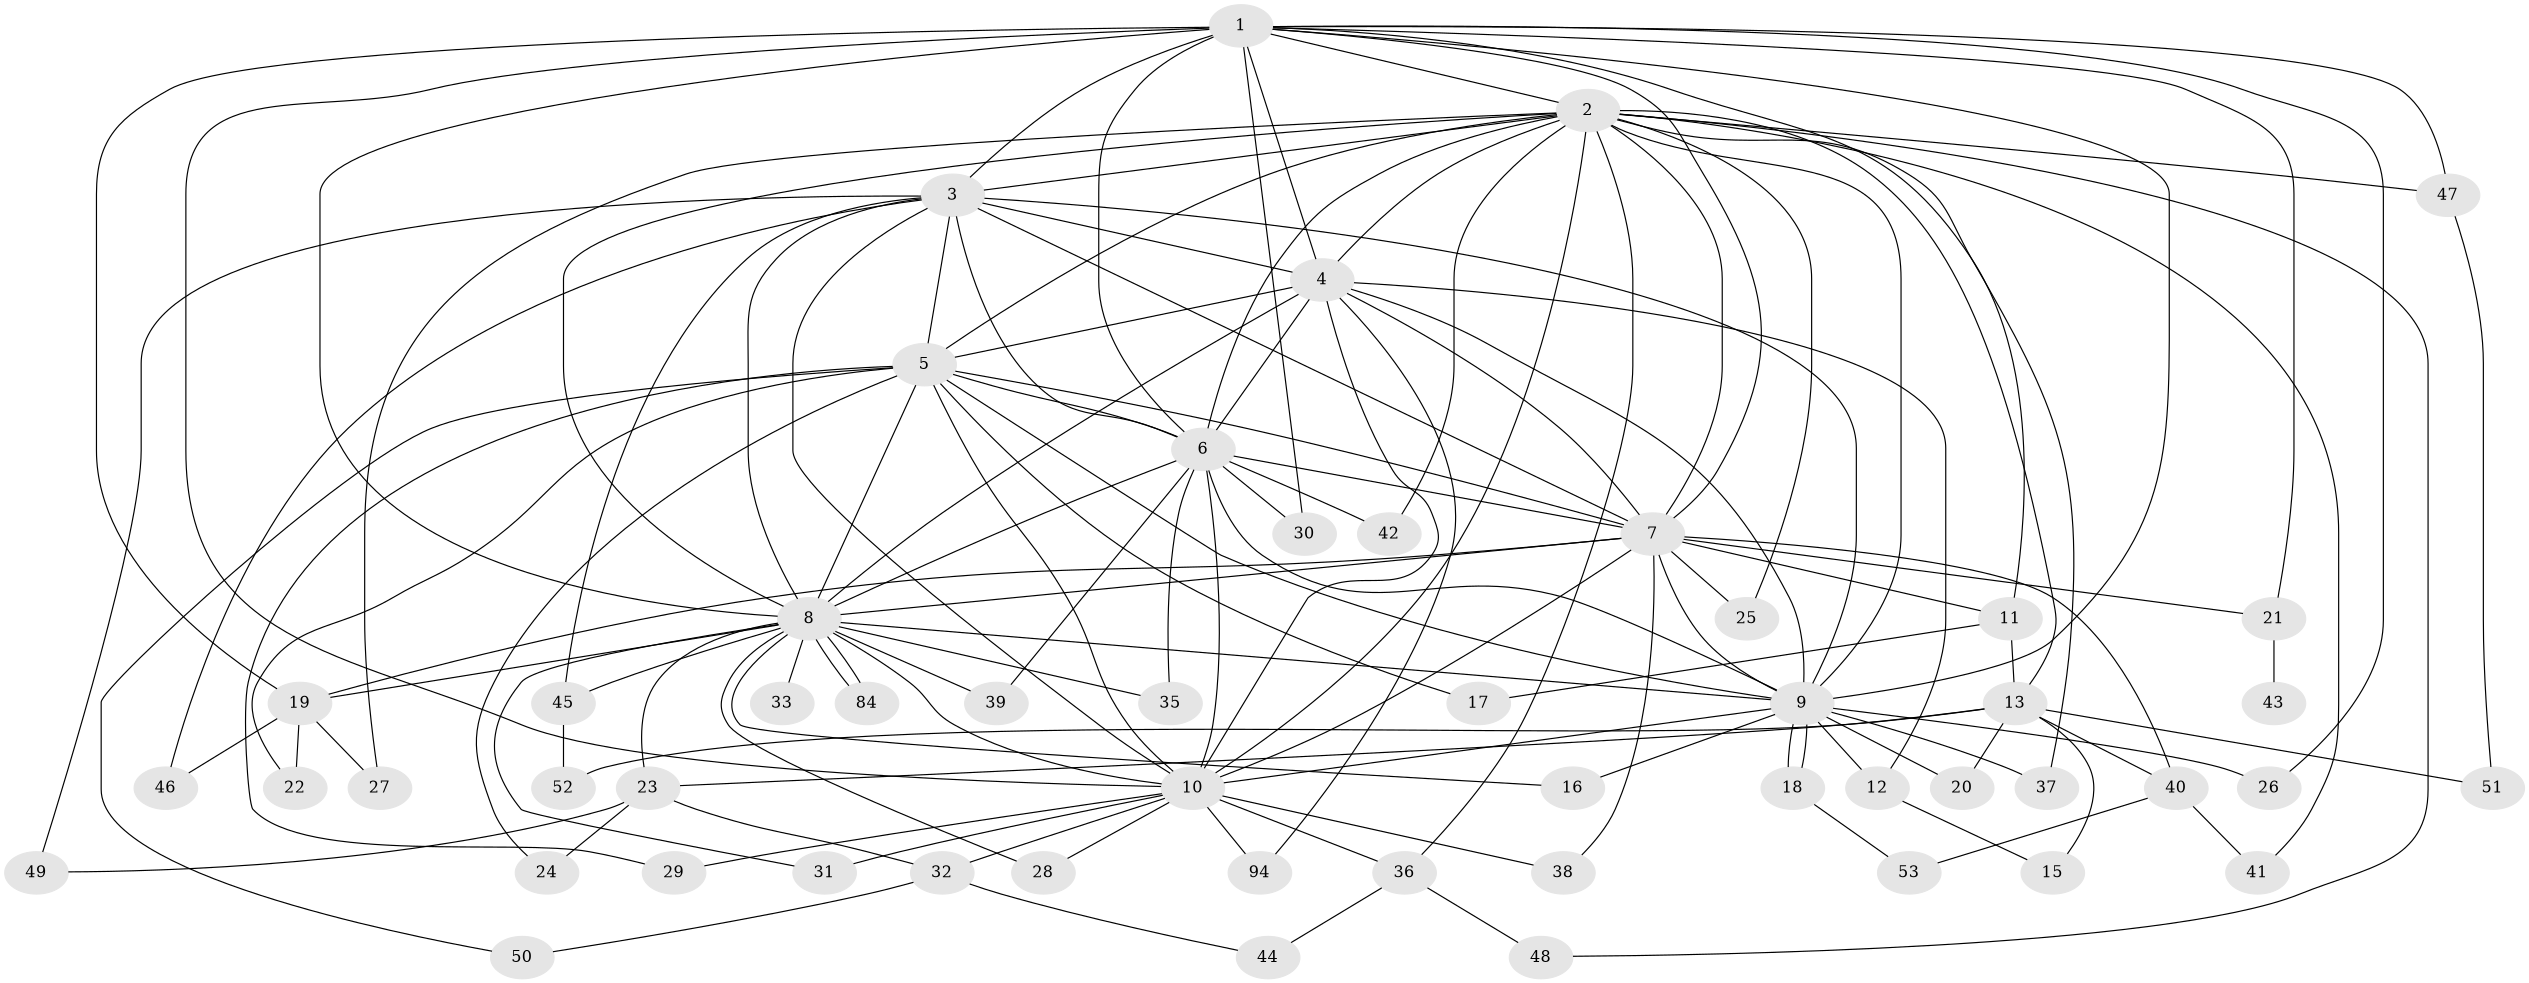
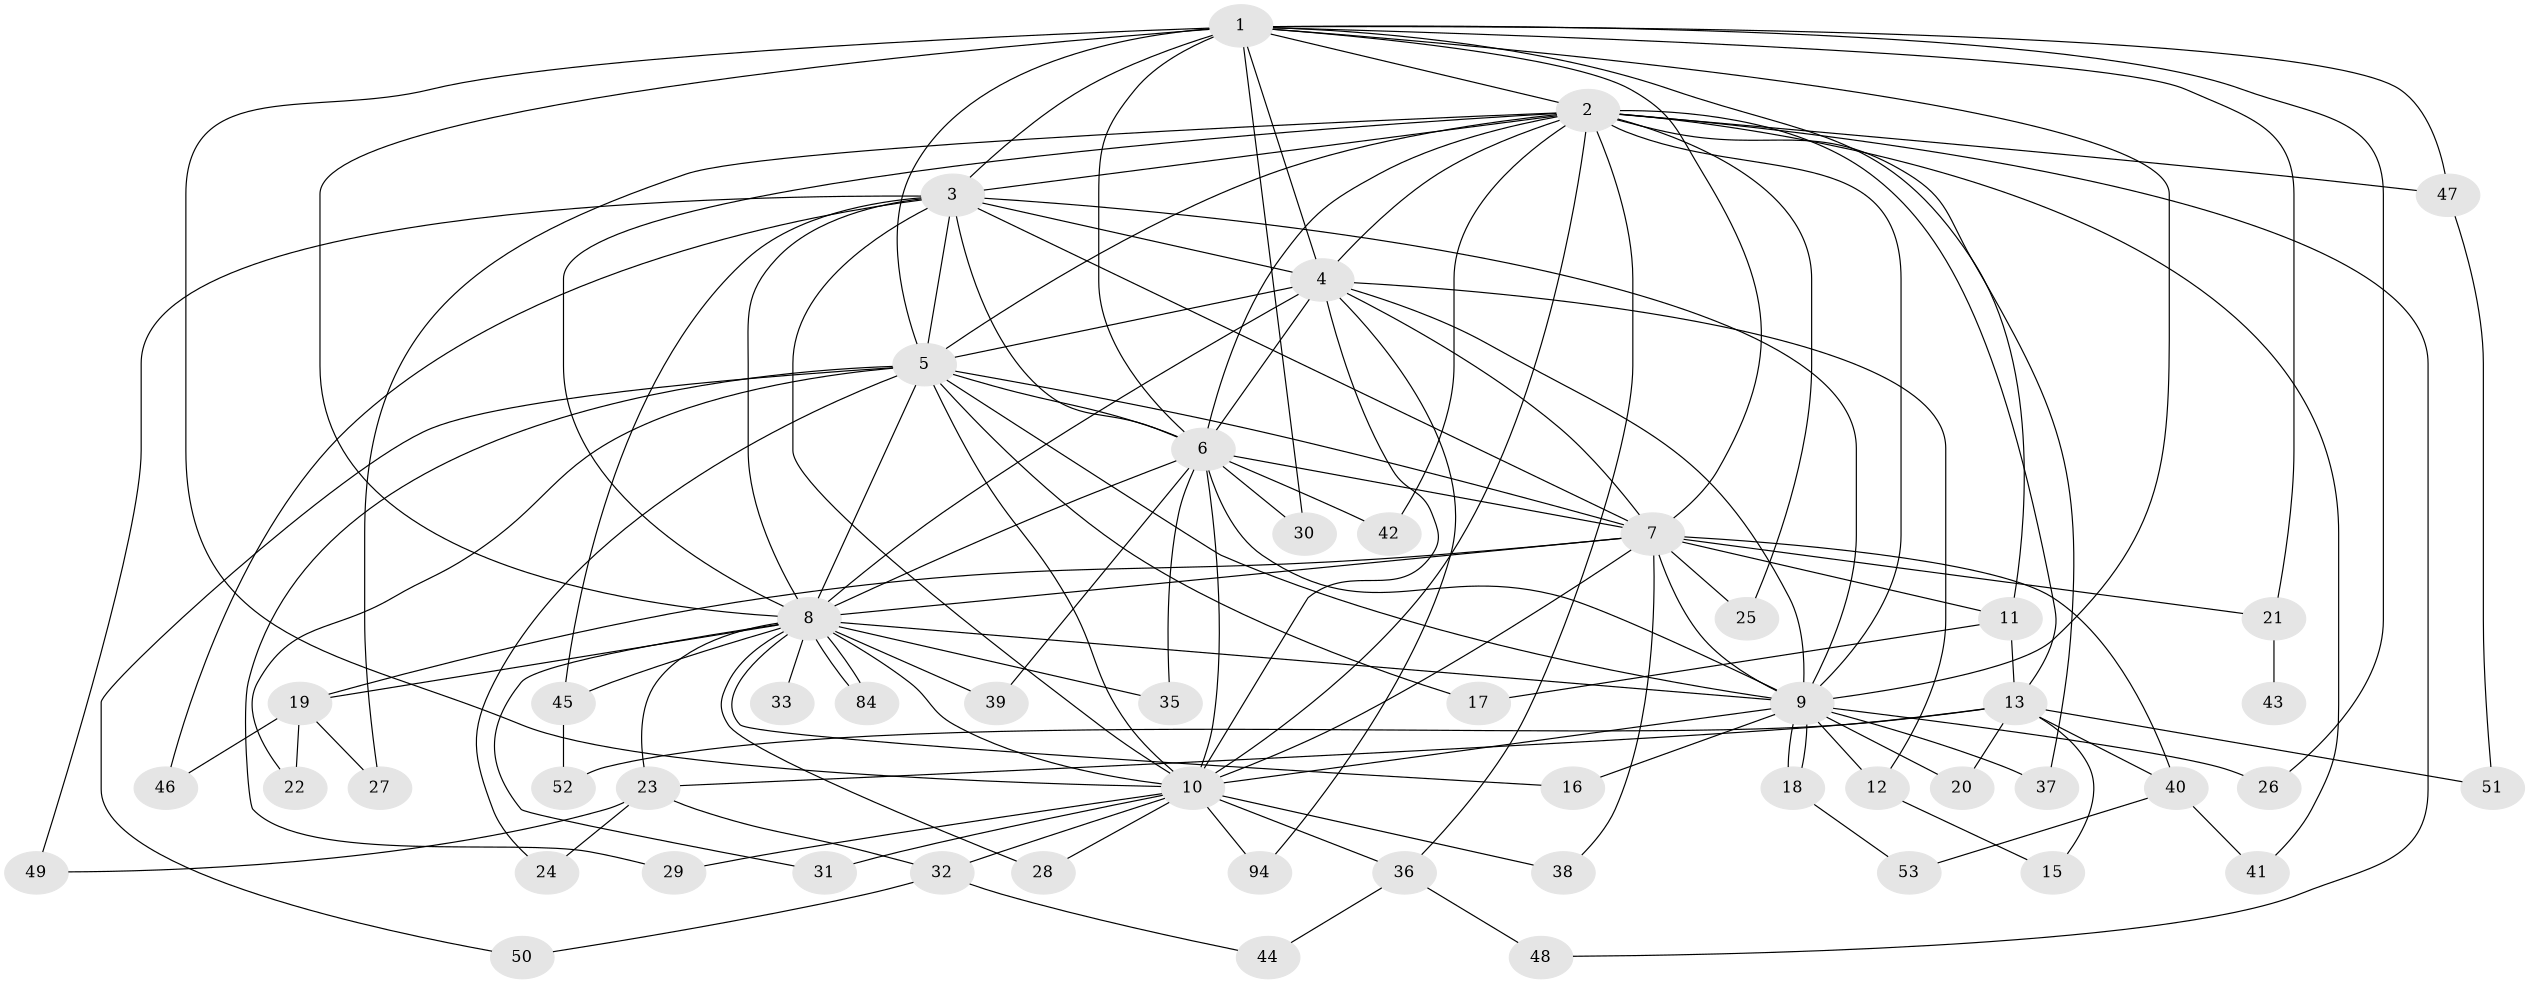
edge "1" -- "19": now "1" -- "5"
edge "2" -- "7": removed
